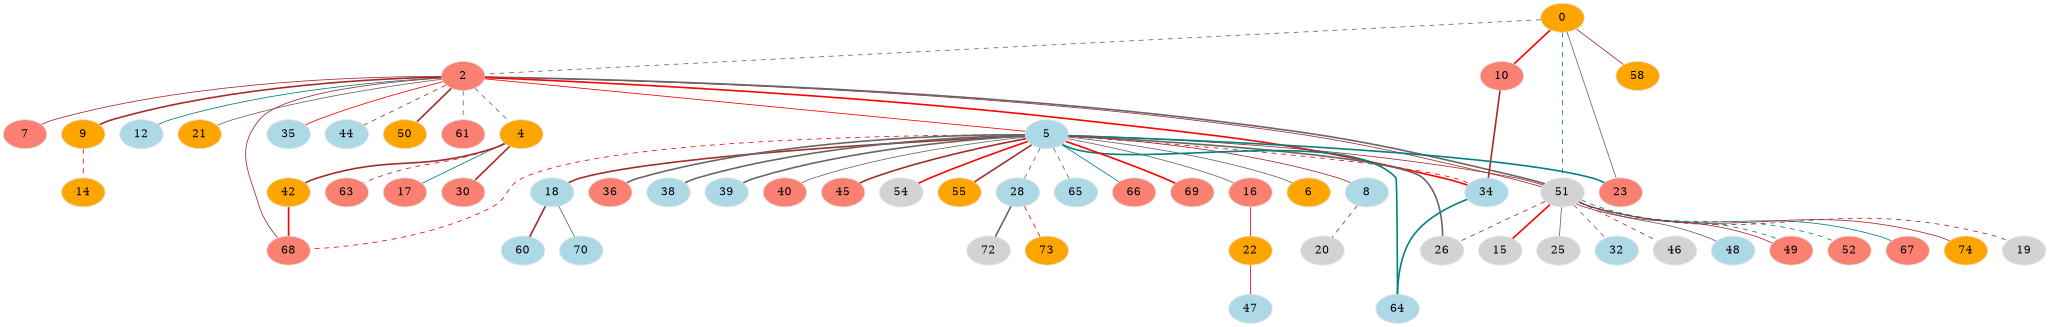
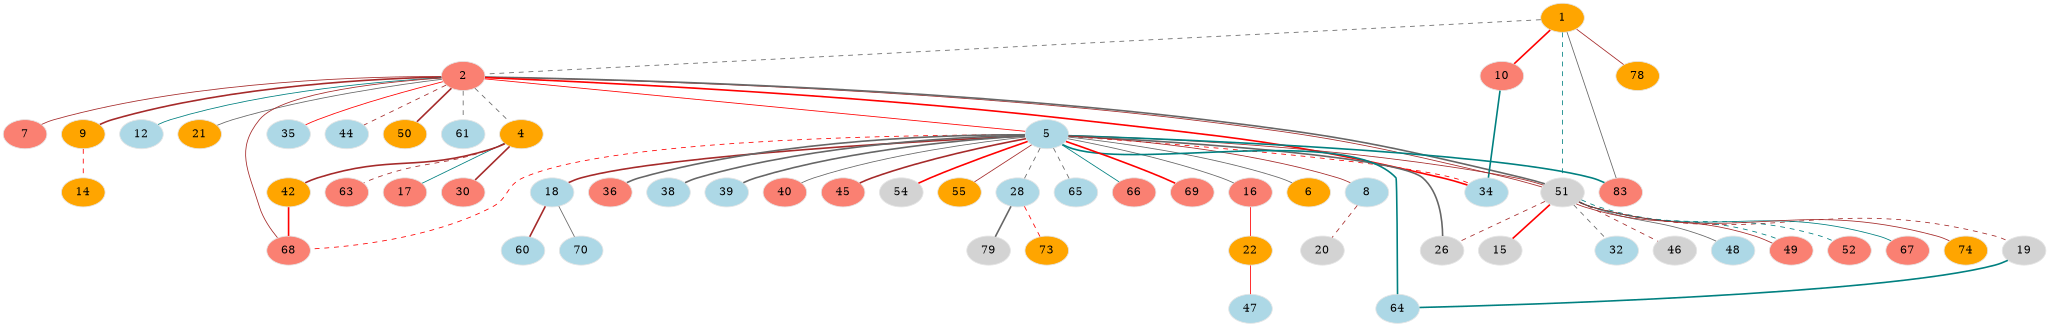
node "0": label "0" -> "1"
node "58": label "58" -> "78"
node "61": fillcolor salmon -> lightblue
edge "10" -- "34": color brown -> teal
edge "5" -- "55": style bold -> solid
node "23": label "23" -> "83"
edge "34" -- "64": now "19" -- "64"
node "72": label "72" -> "79"
node "25": removed
